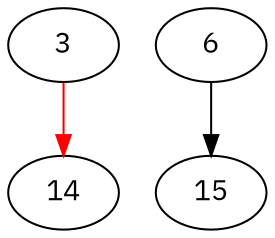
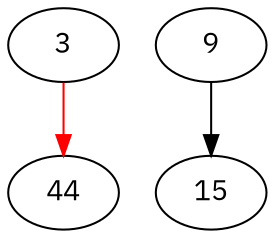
node "6": label "6" -> "9"
node "14": label "14" -> "44"
